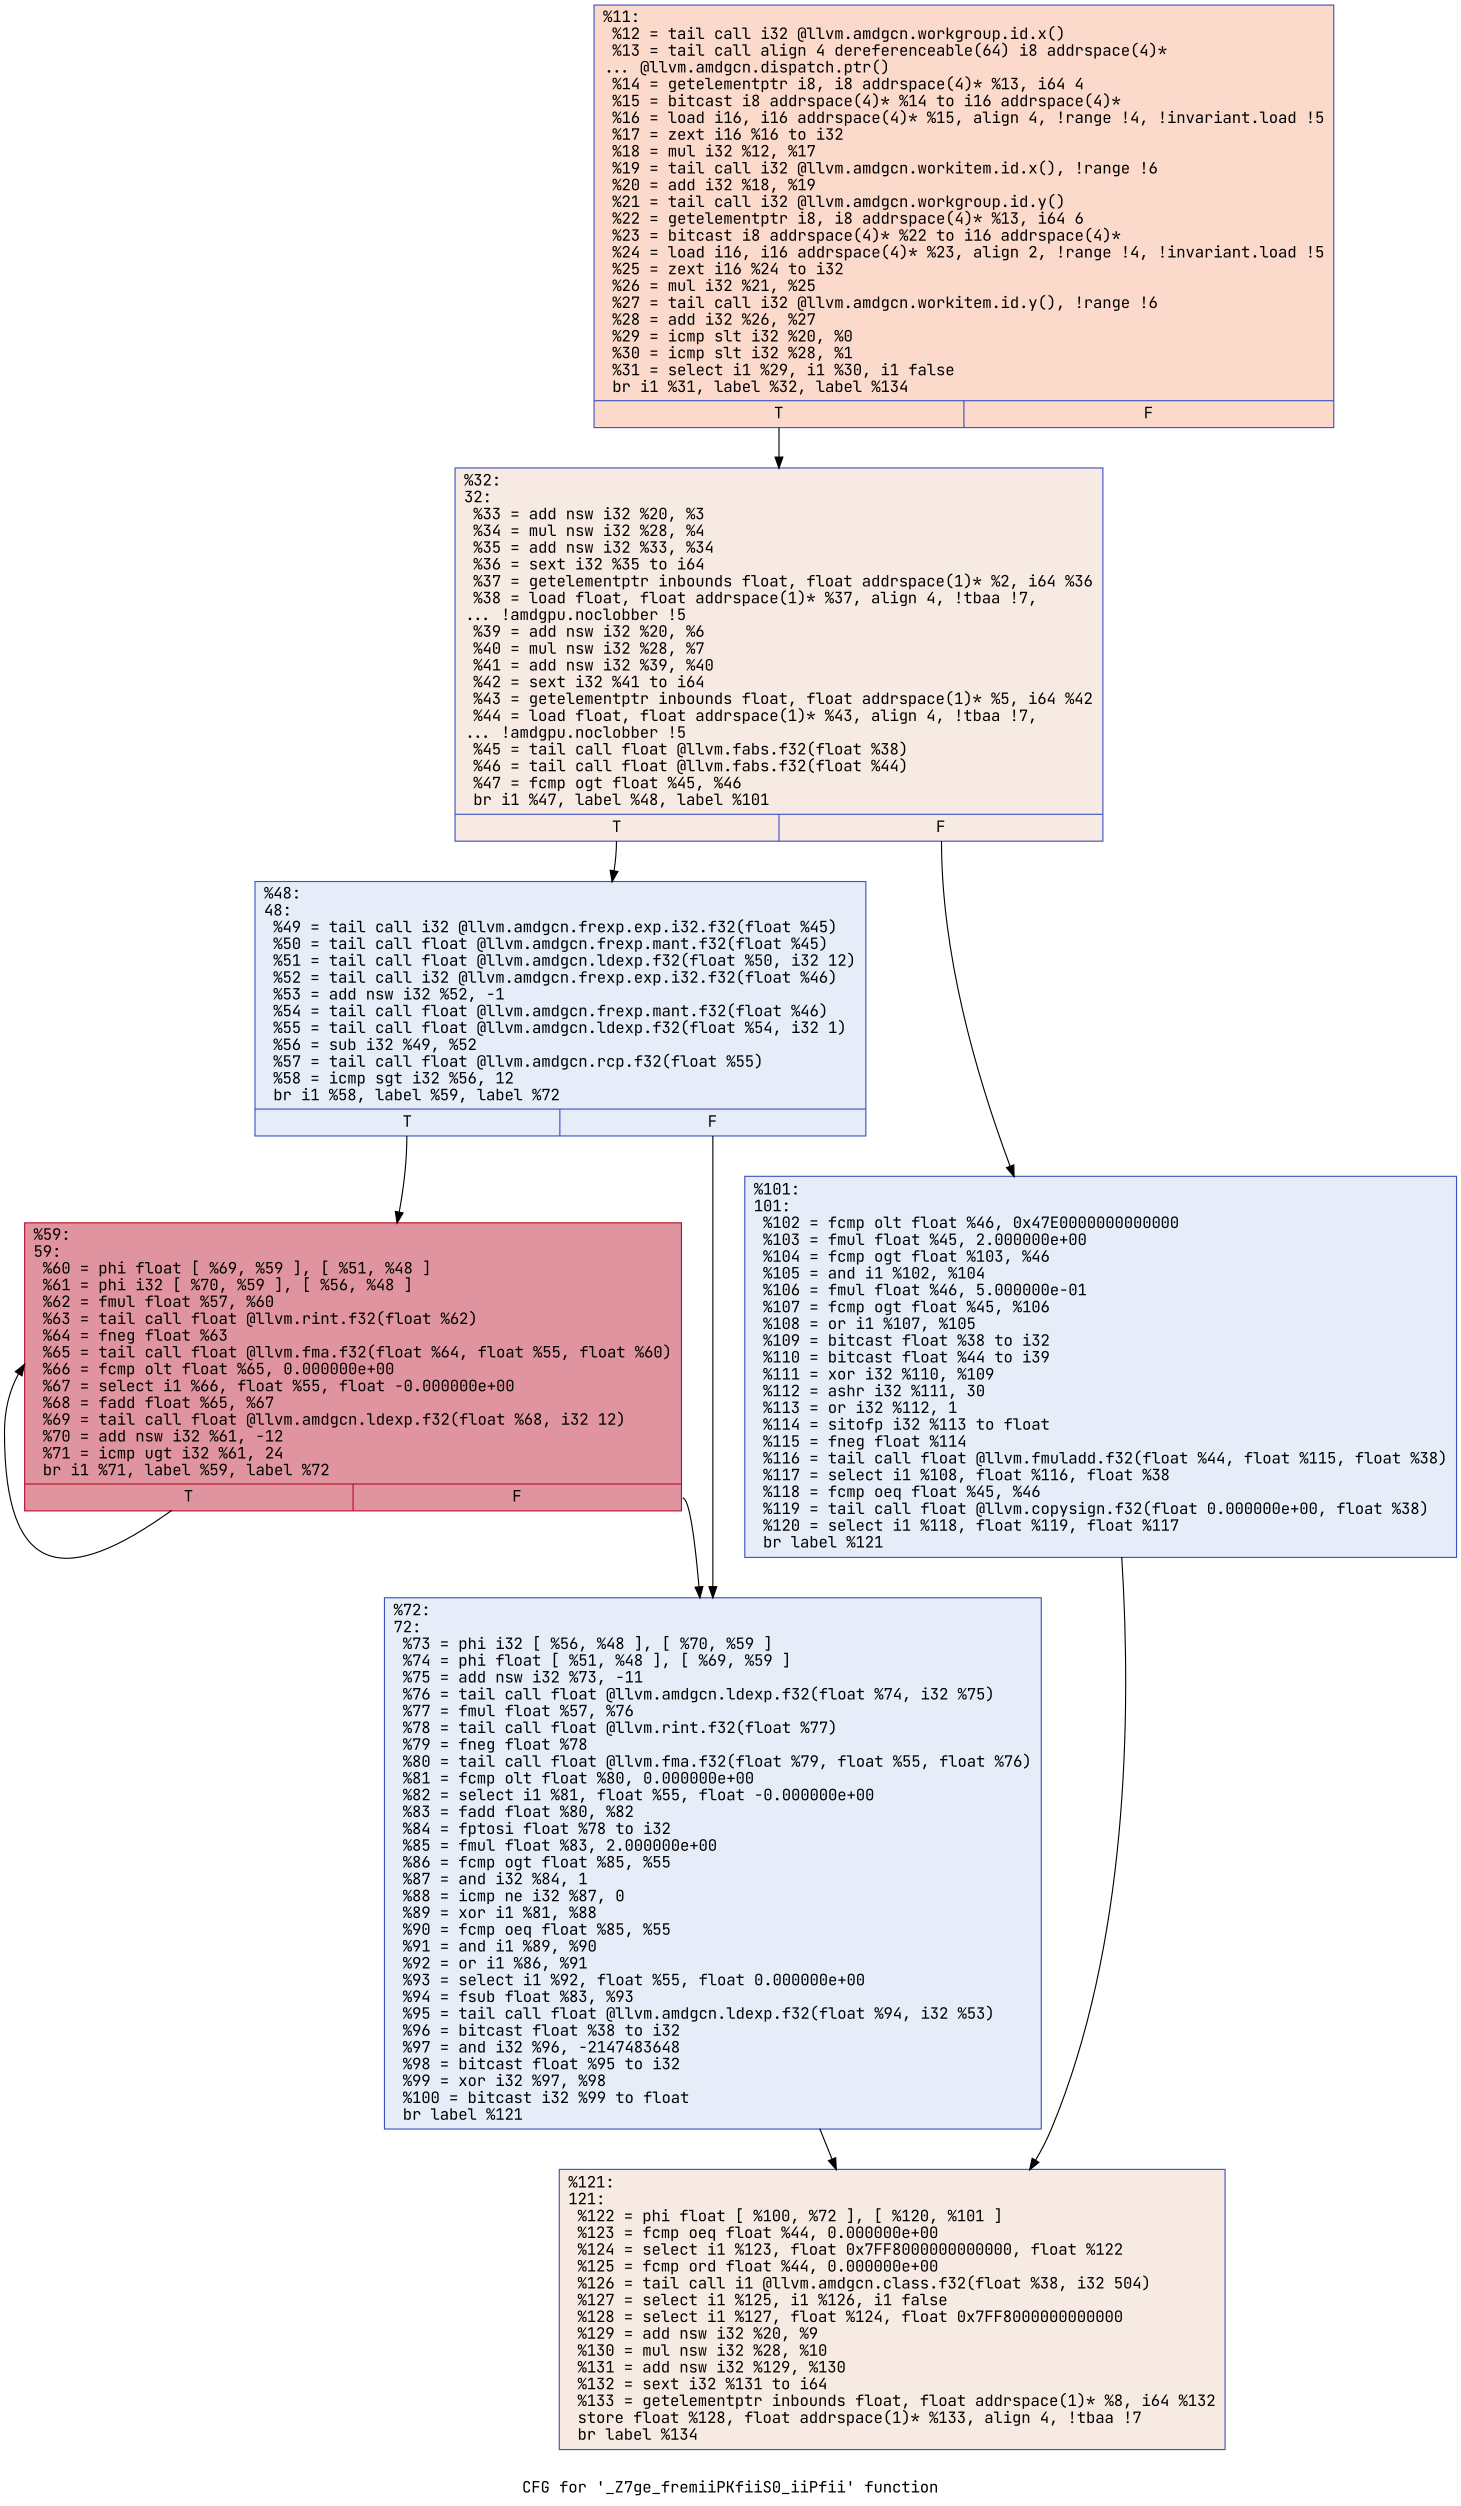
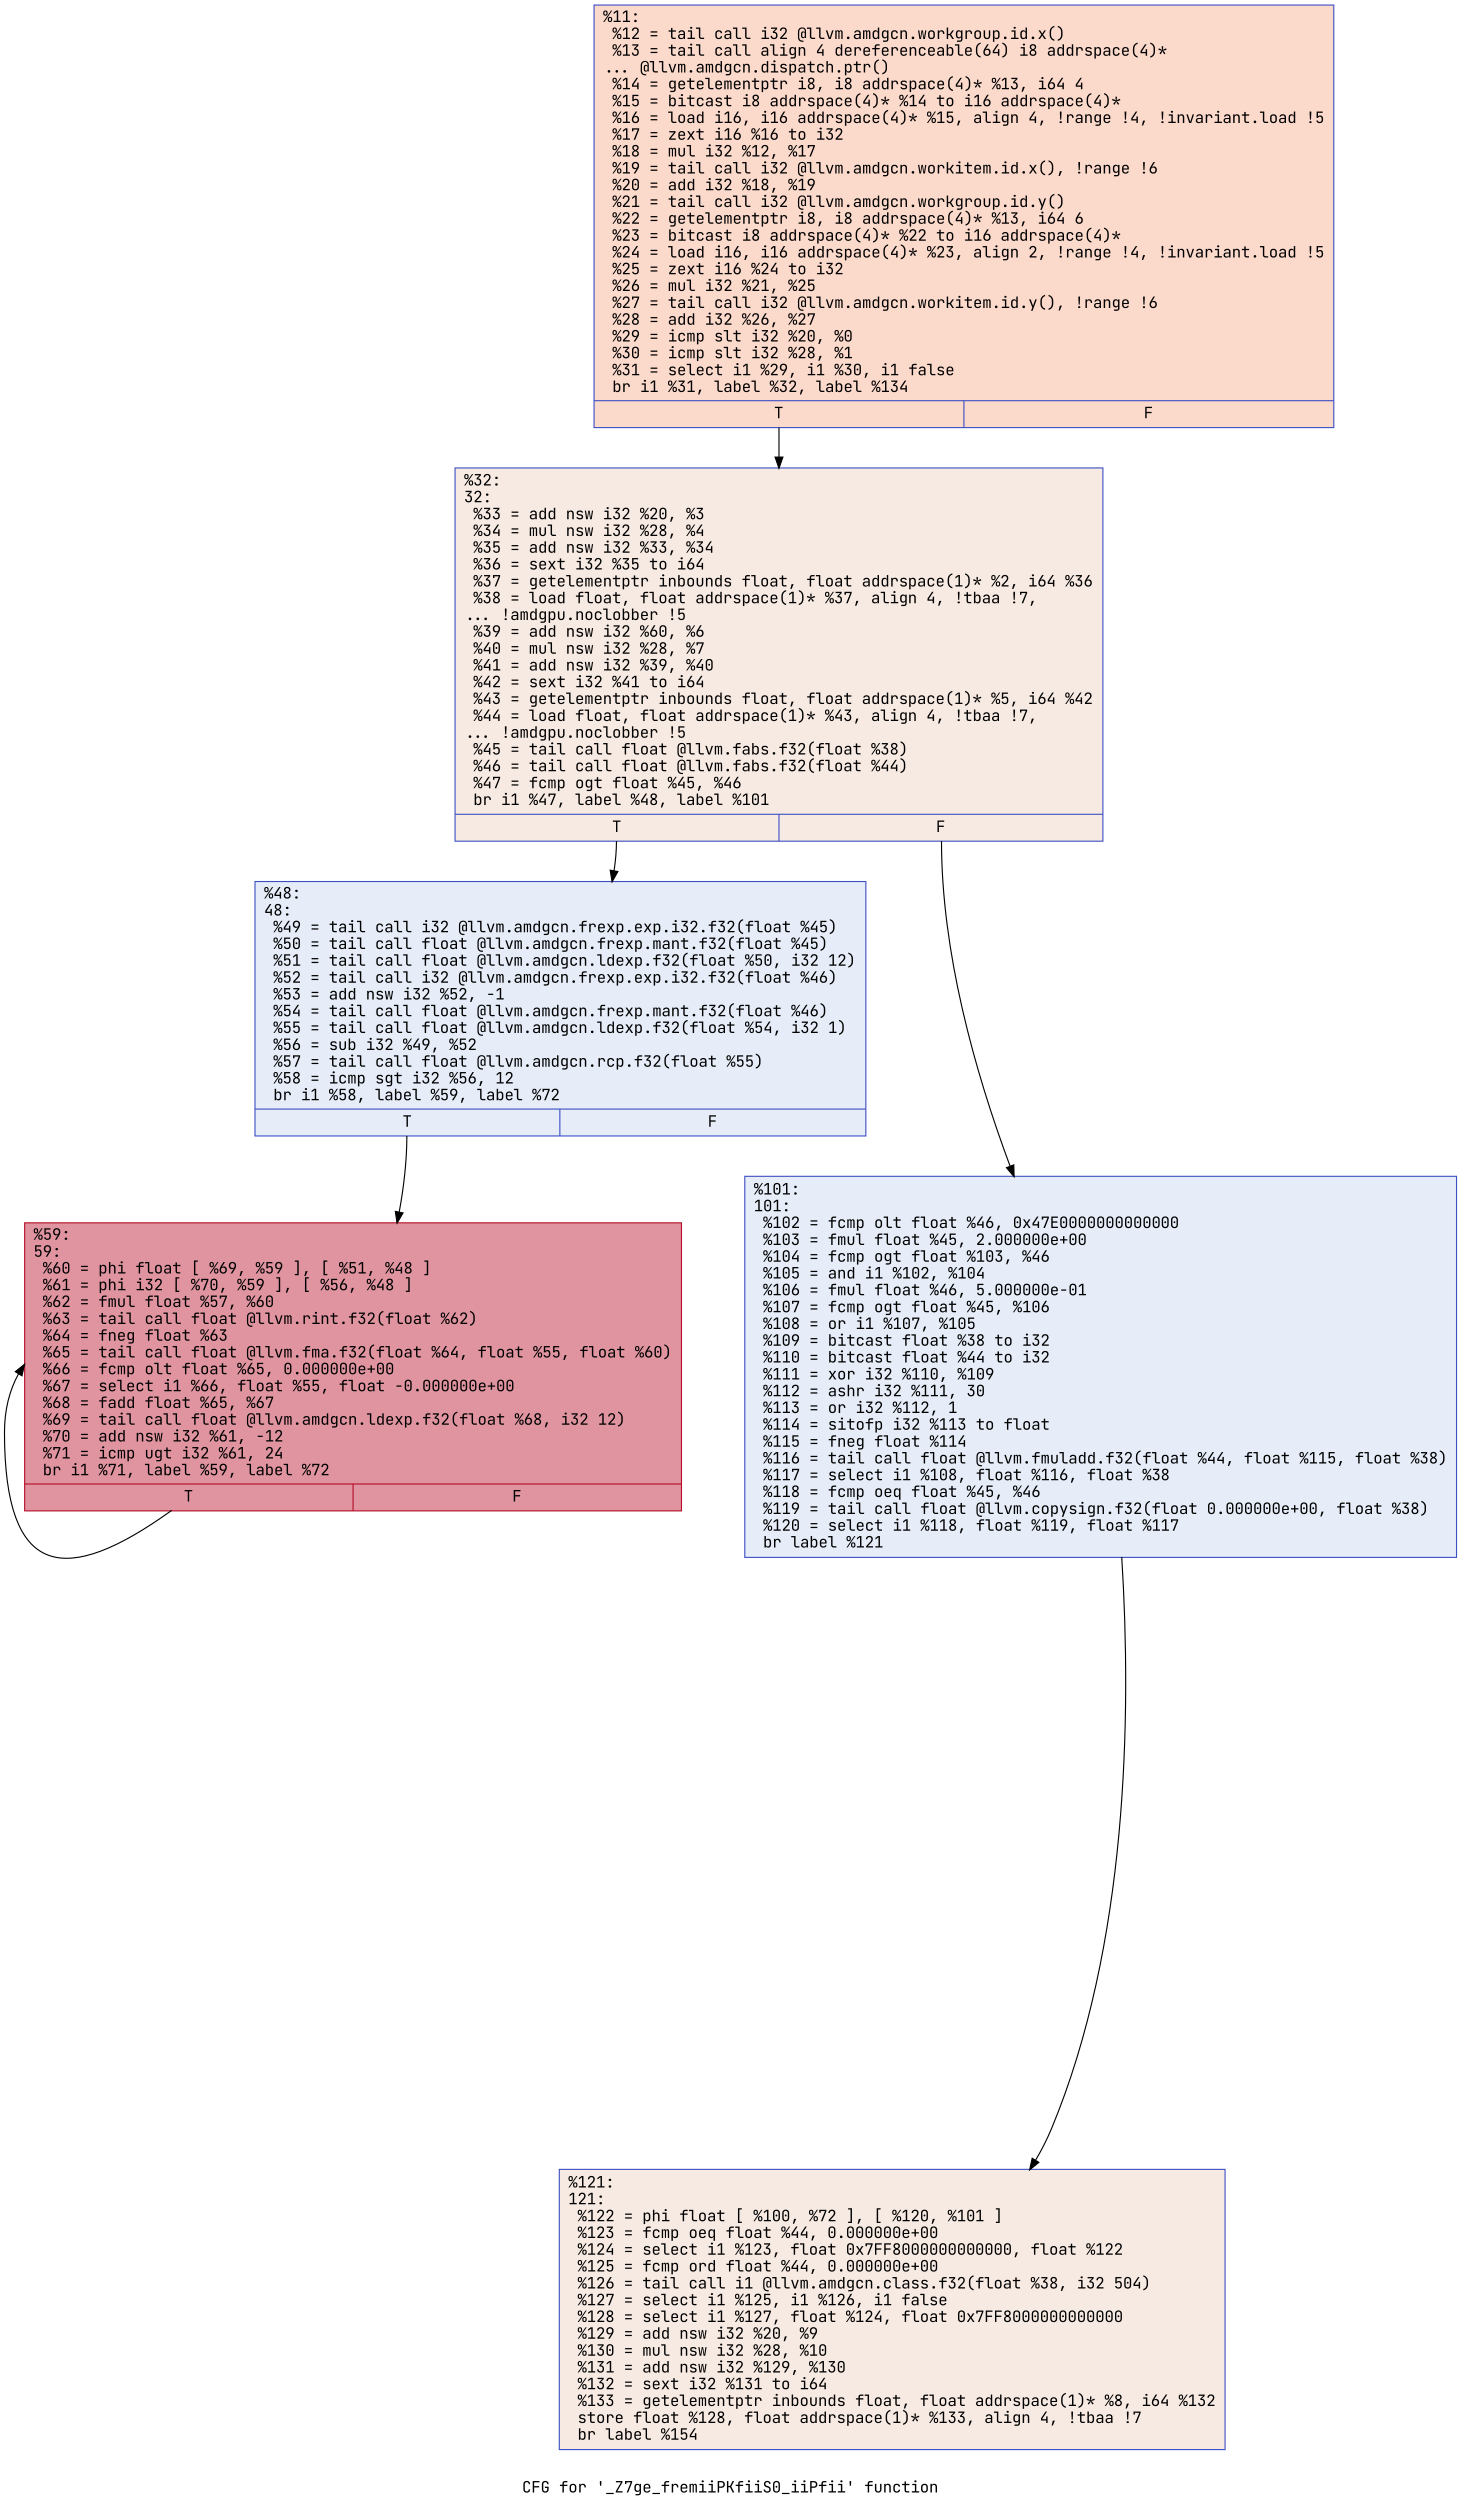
node "%32:": text "%39 = add nsw i32 %20, %6" -> "%39 = add nsw i32 %60, %6"
node "%101:": text "%110 = bitcast float %44 to i39" -> "%110 = bitcast float %44 to i32"
node "%72:": removed
node "%121:": text "br label %134" -> "br label %154"
